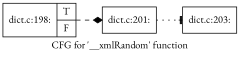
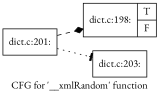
edge "dict.c:198:" -> "dict.c:201:": reversed
